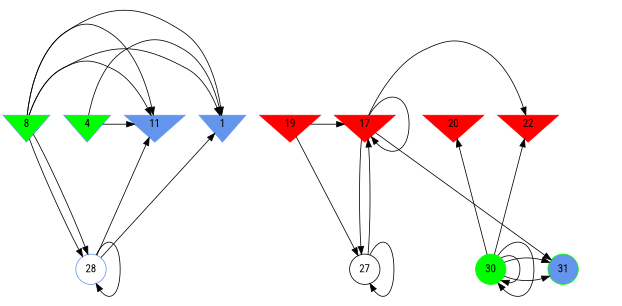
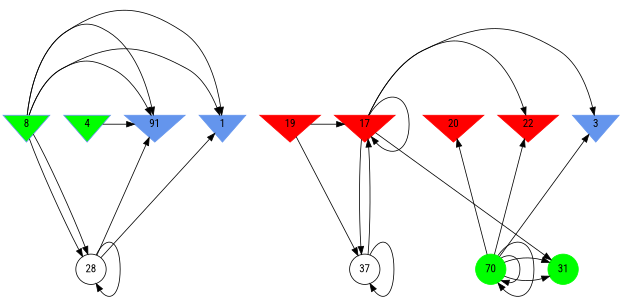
edge "4" -> "1": removed
node "11": label "11" -> "91"
node "3": added
node "28": color cornflowerblue -> black
node "27": label "27" -> "37"
node "30": label "30" -> "70"
node "31": fillcolor cornflowerblue -> green
